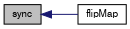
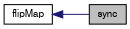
edge "flipMap" -> "sync": reversed
